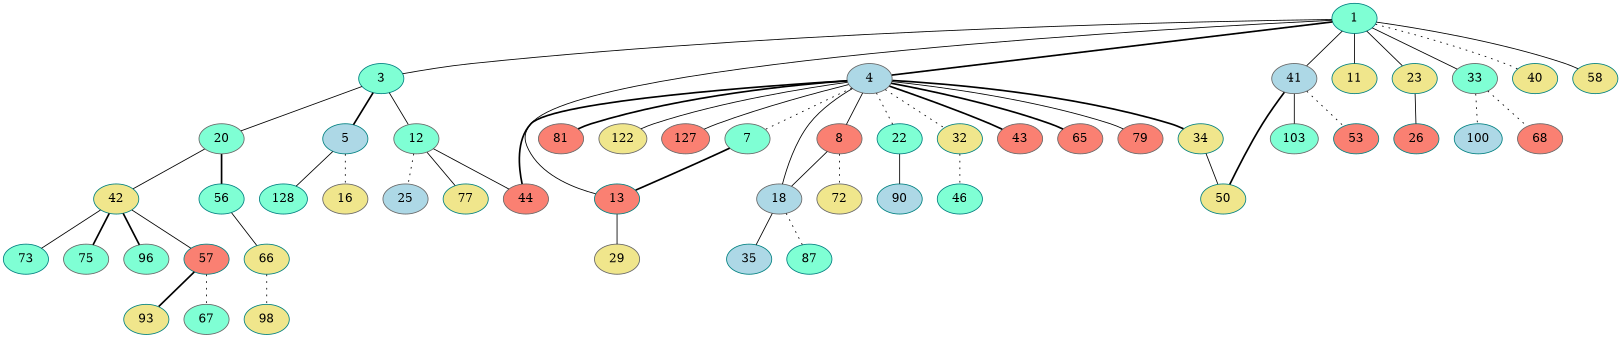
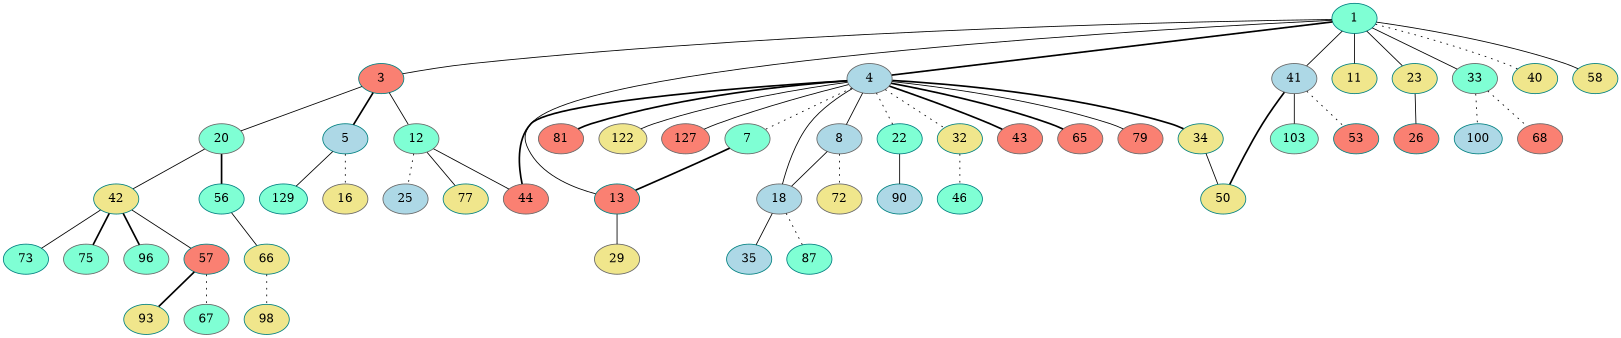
node "3": fillcolor aquamarine -> salmon
node "8": fillcolor salmon -> lightblue
node "128": label "128" -> "129"
